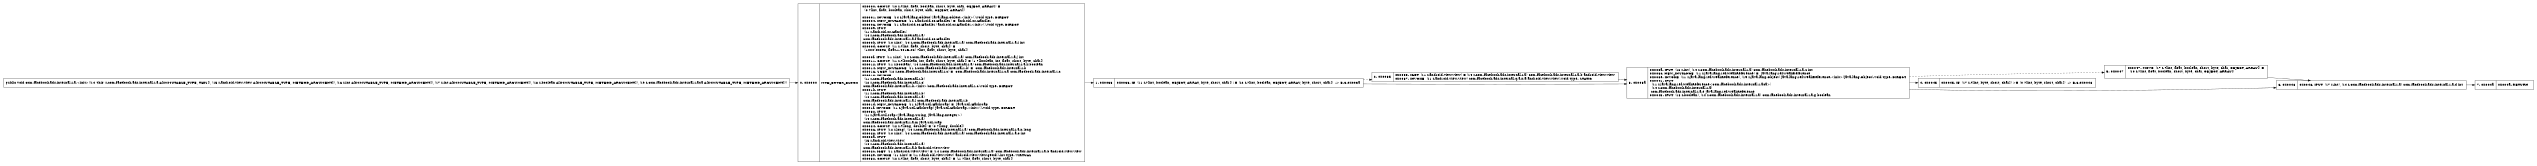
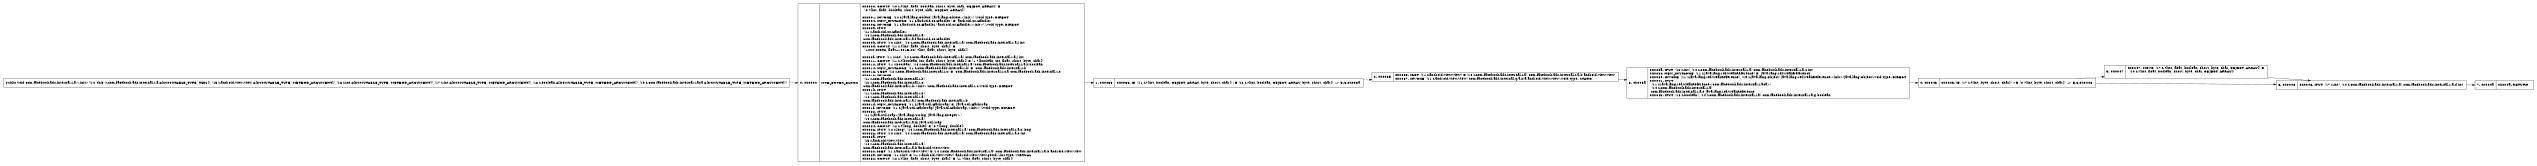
edge "3: 0x003a" -> "5: 0x0047": now "4: 0x0045" -> "5: 0x0047"
edge "1: 0x0033" -> "3: 0x003a": removed
edge "3: 0x003a" -> "6: 0x0048": now "4: 0x0045" -> "6: 0x0048"
